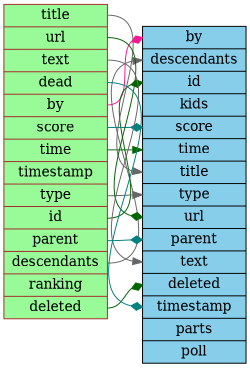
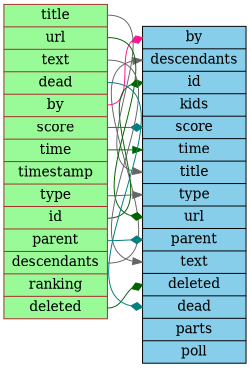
node "by": text "timestamp" -> "dead"
